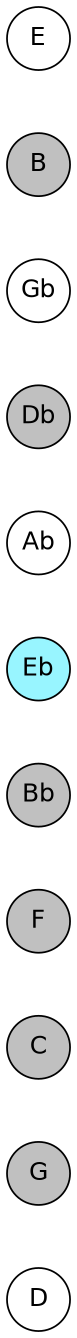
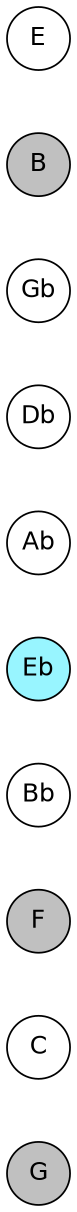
node "Db": fillcolor gray -> white
node "Bb": fillcolor gray -> white
node "C": fillcolor gray -> white
node "D": removed
